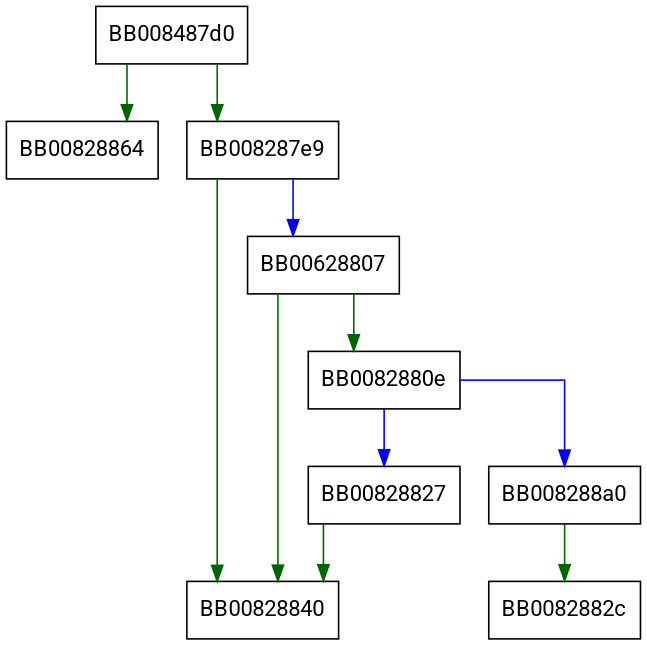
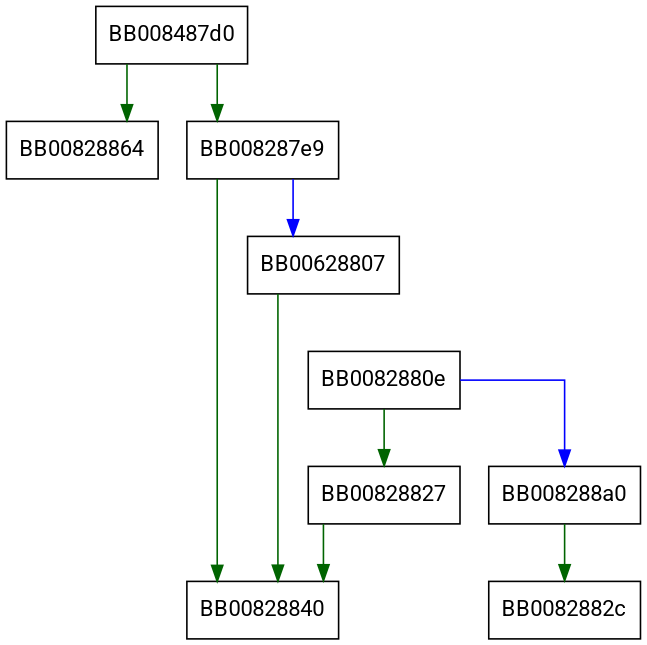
edge "BB00628807" -> "BB0082880e": removed
edge "BB0082880e" -> "BB00828827": color blue -> darkgreen
